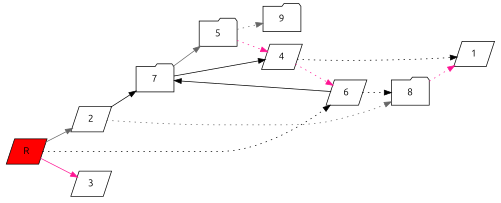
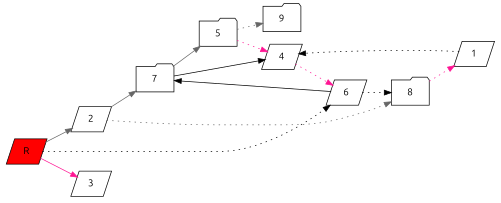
edge "4" -> "1": reversed
edge "2" -> "7": color black -> gray40
